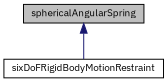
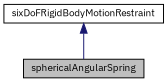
edge "sixDoFRigidBodyMotionRestraint" -> "sphericalAngularSpring": reversed
